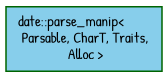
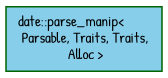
node "date::parse_manip< Parsable, CharT, Traits, Alloc >": label "date::parse_manip< Parsable, CharT, Traits, Alloc >" -> "date::parse_manip< Parsable, Traits, Traits, Alloc >"
